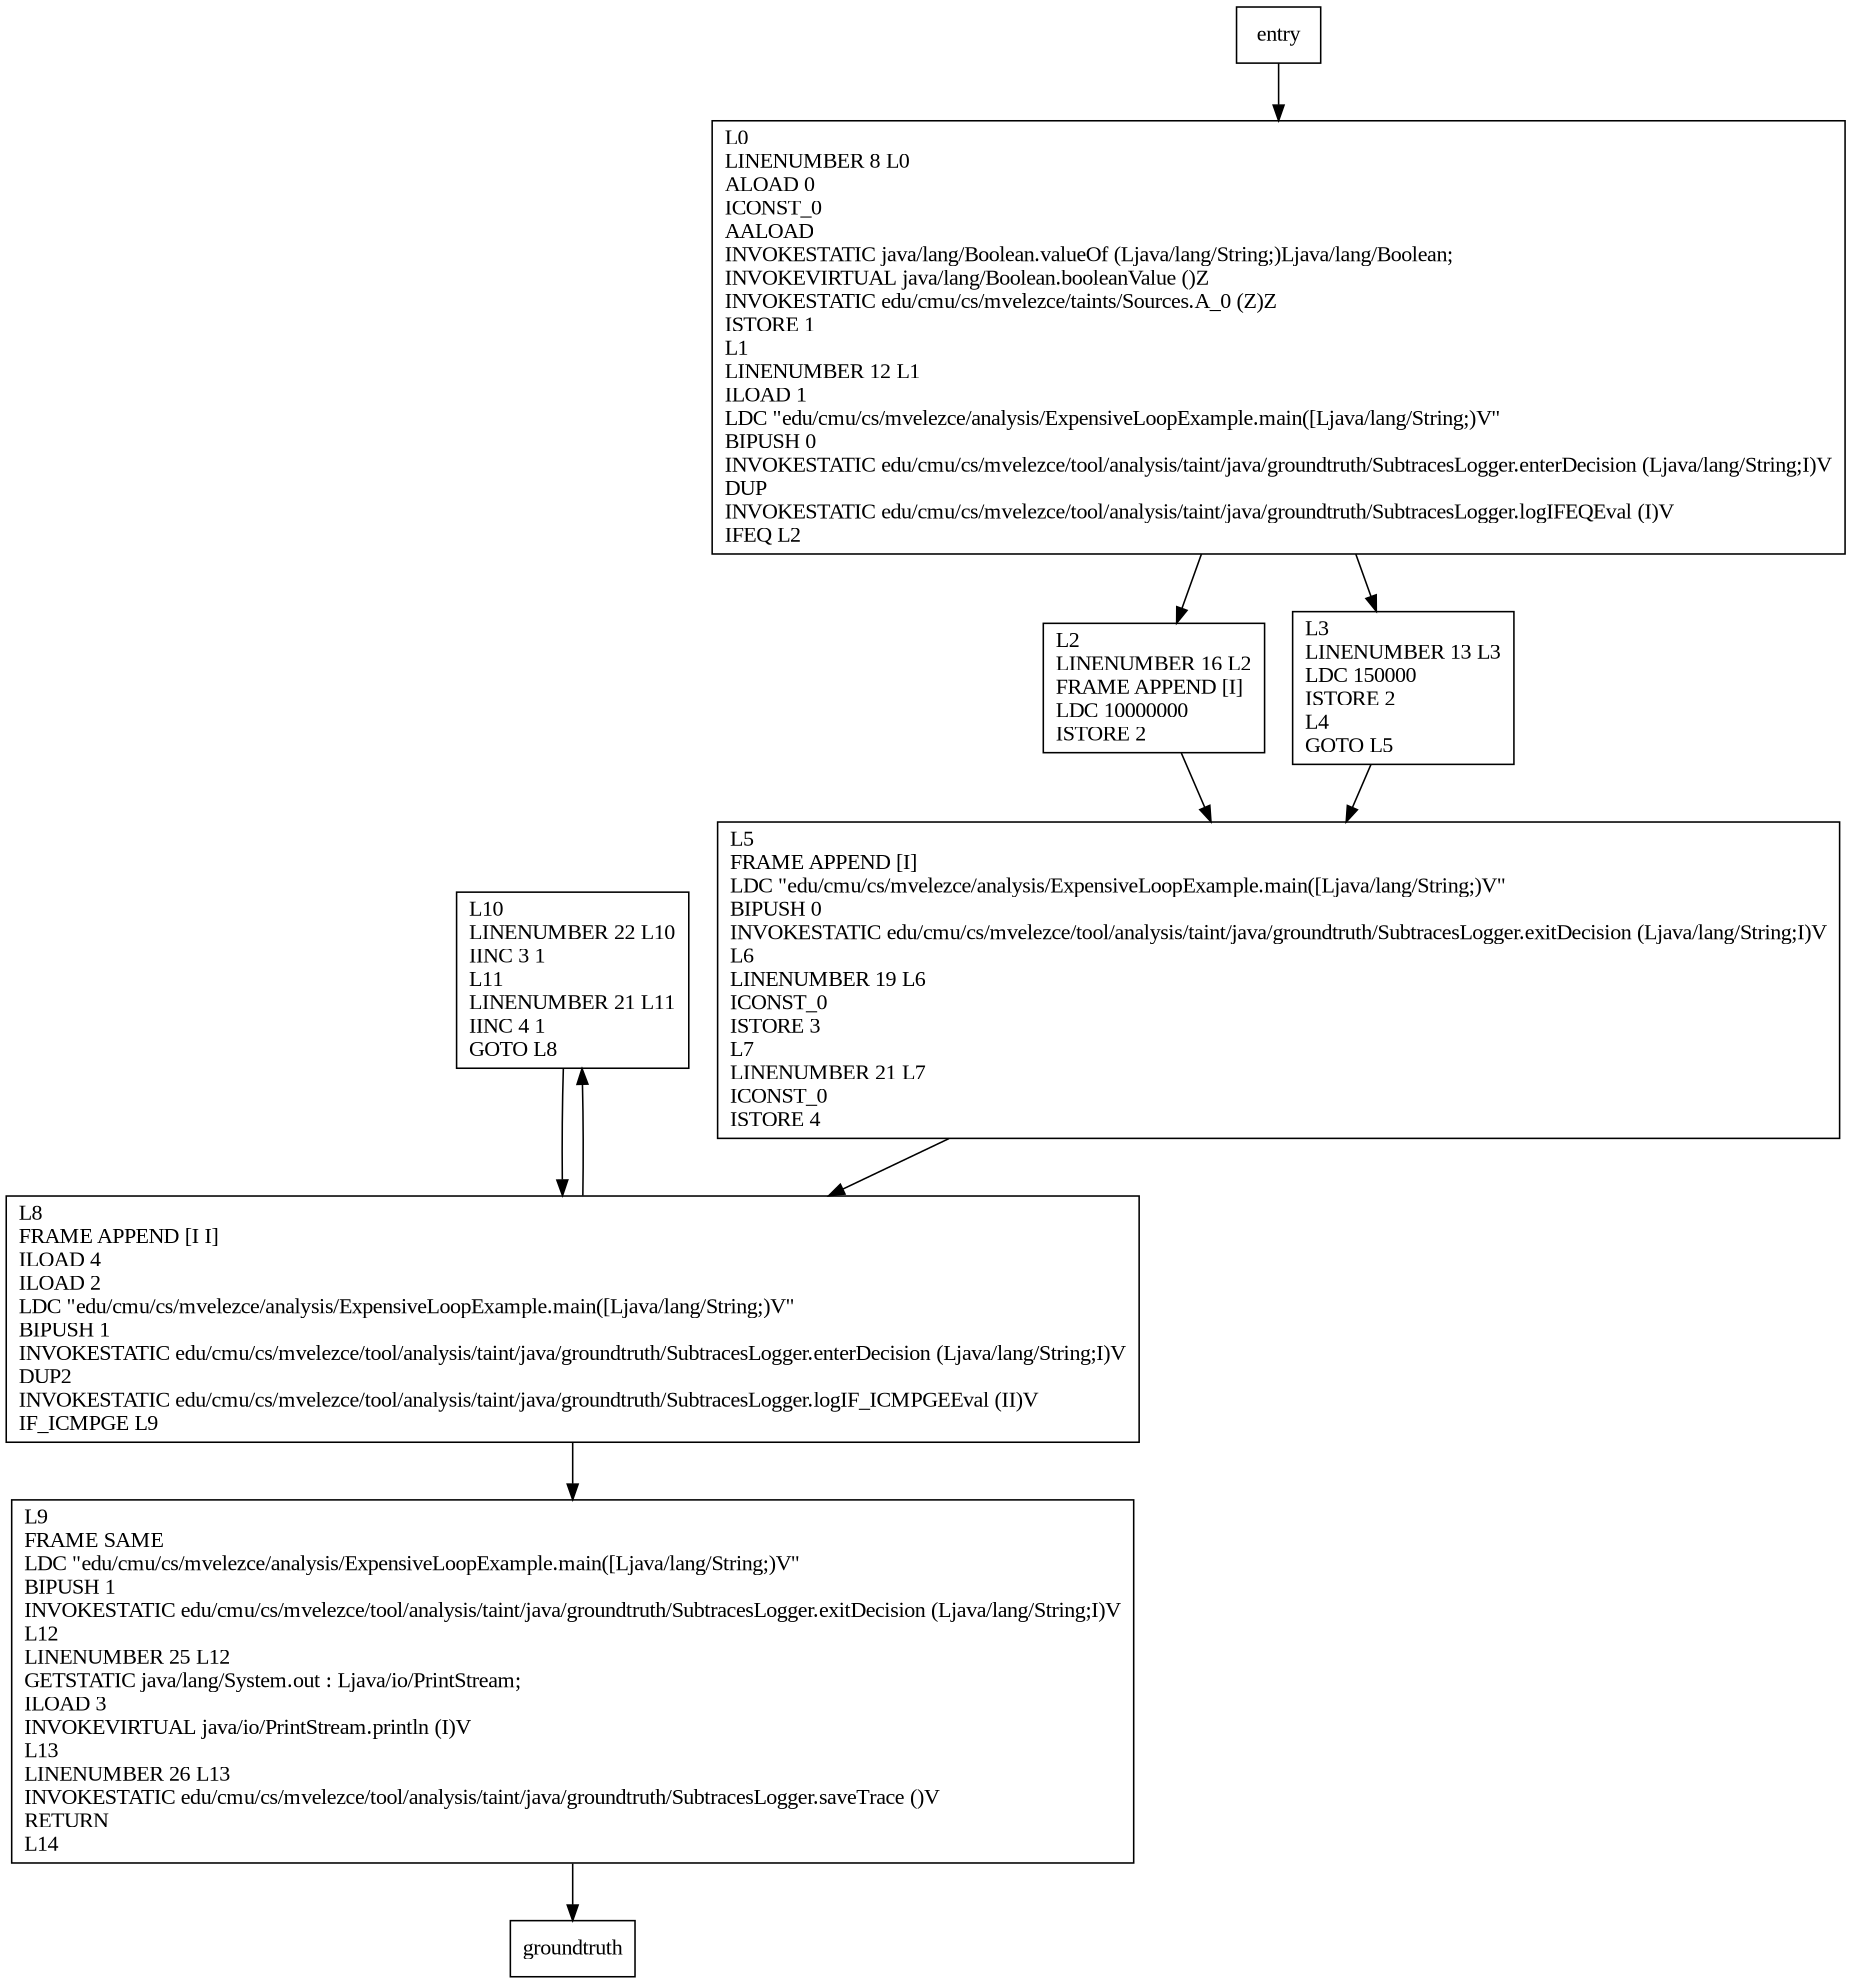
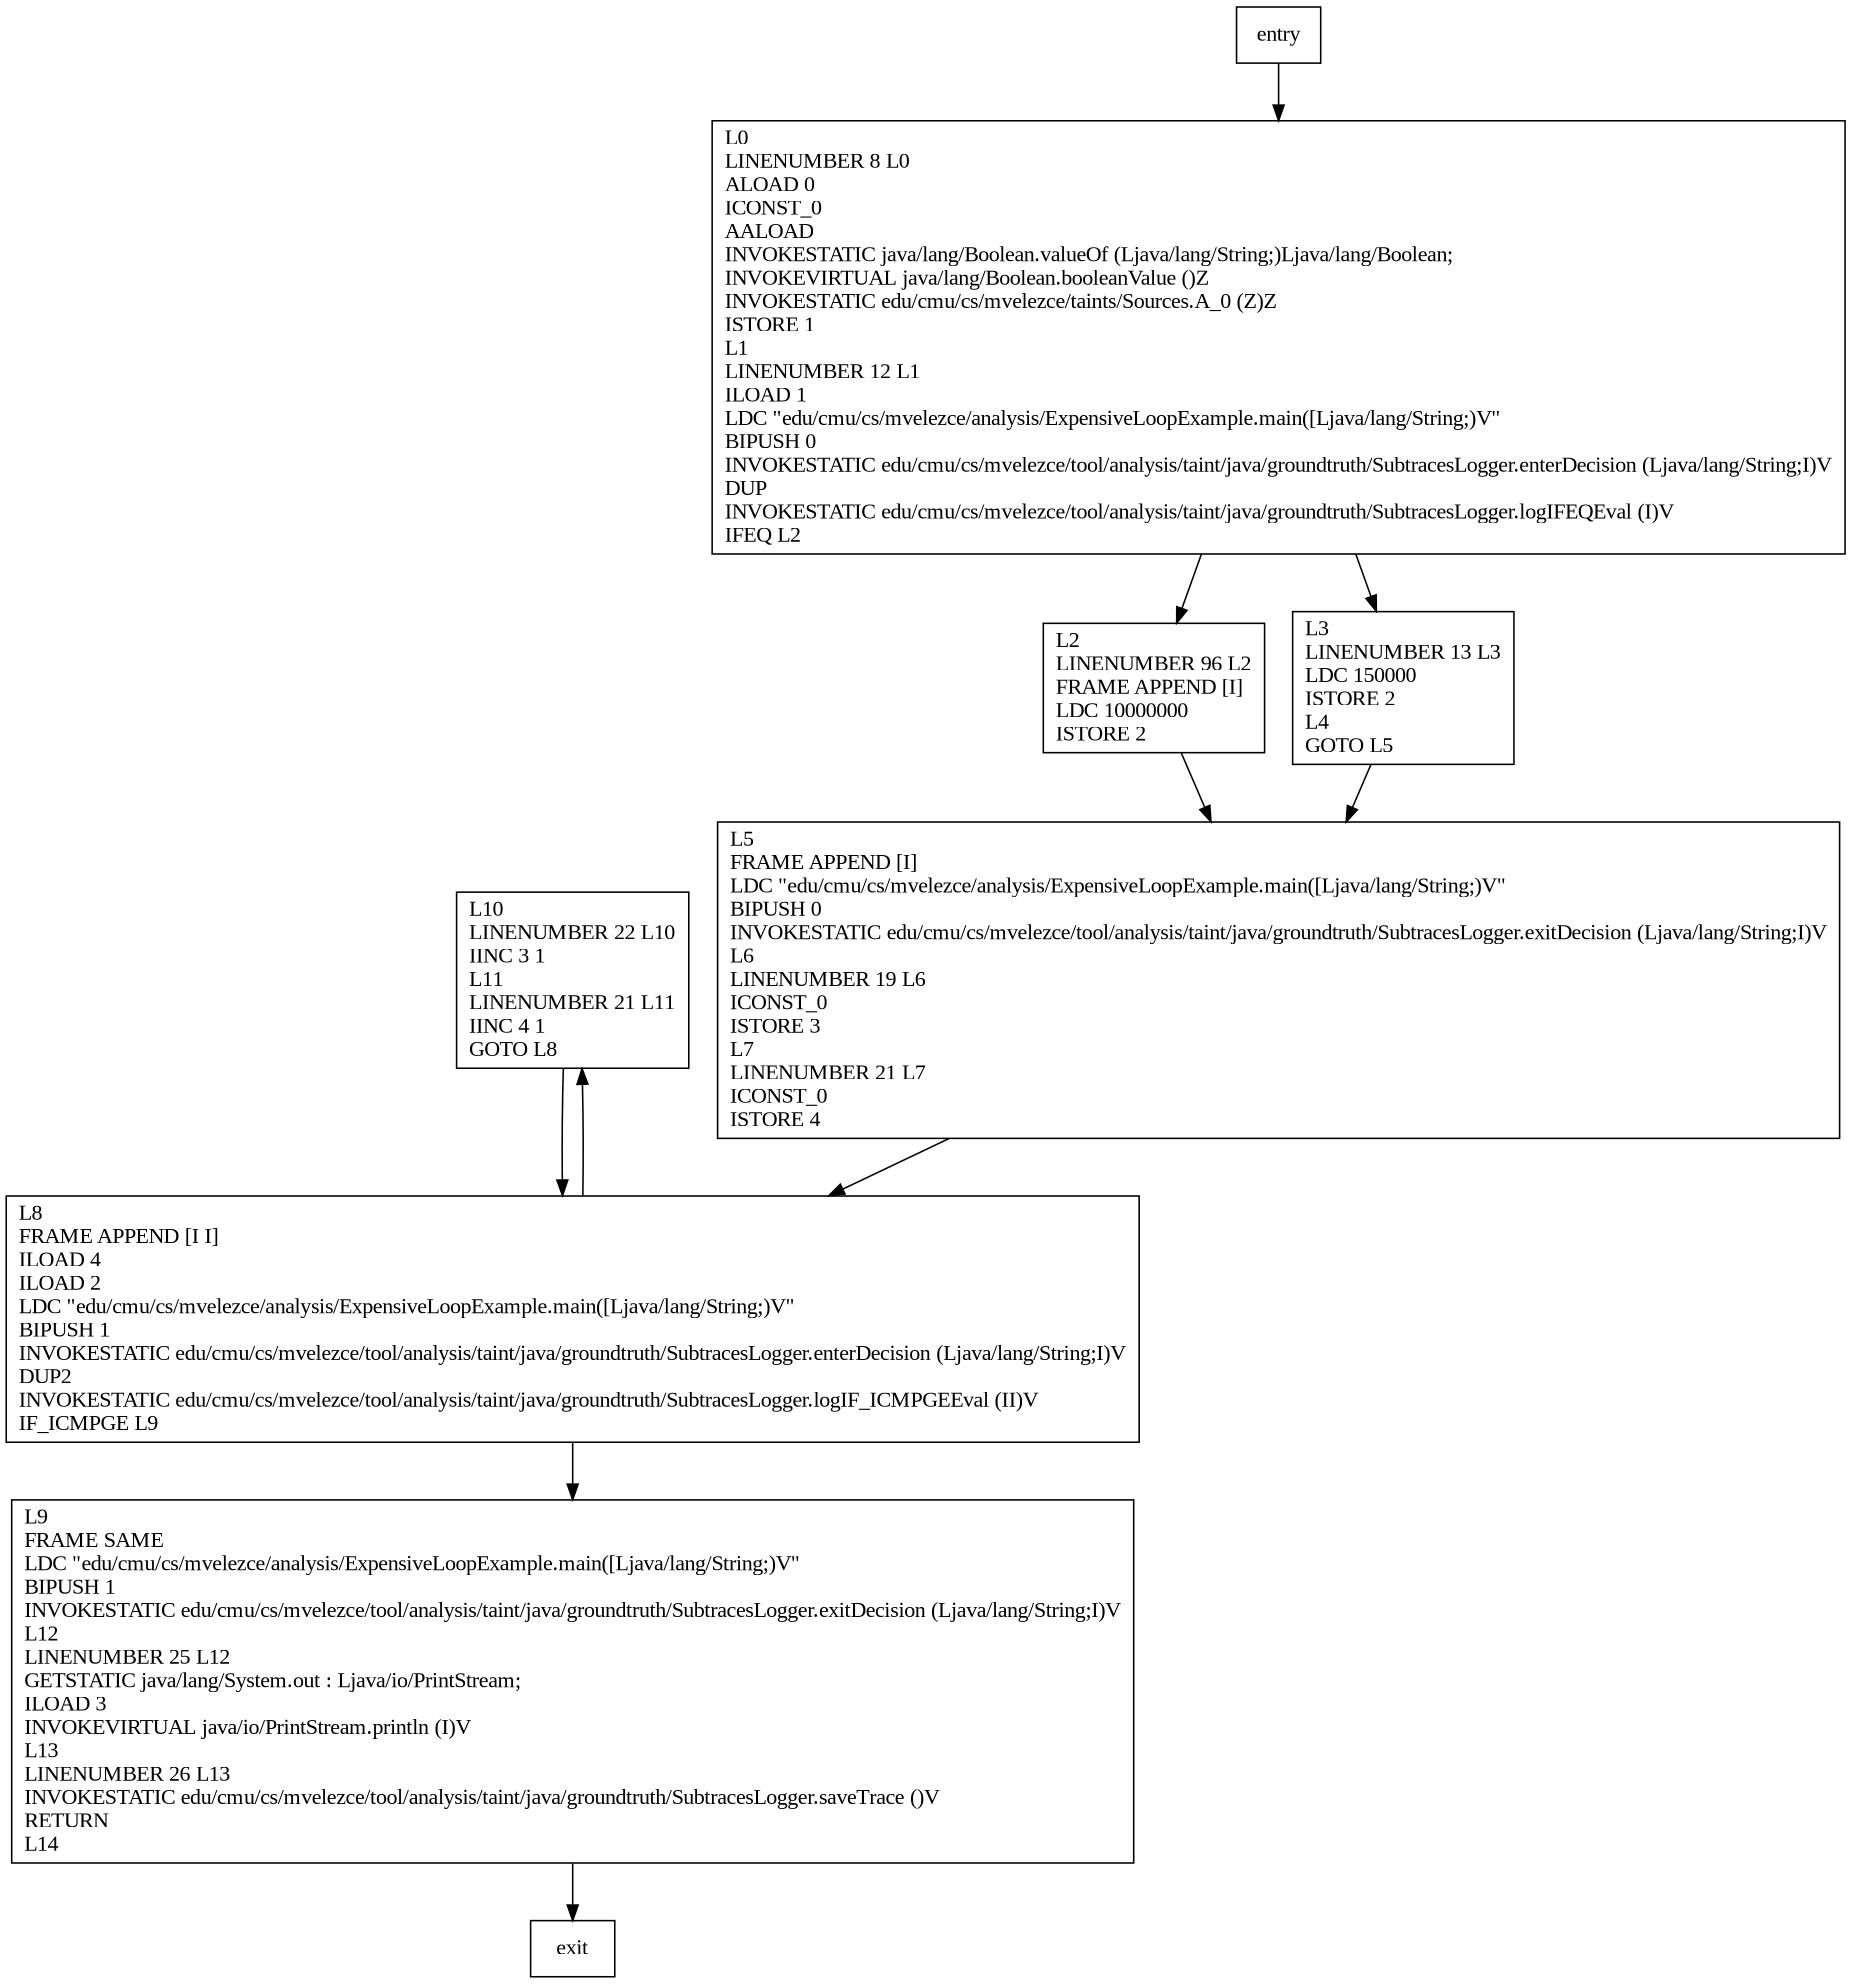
node "L2 LINENUMBER 16 L2 FRAME APPEND [I] LDC 10000000 ISTORE 2": label "L2 LINENUMBER 16 L2 FRAME APPEND [I] LDC 10000000 ISTORE 2" -> "L2 LINENUMBER 96 L2 FRAME APPEND [I] LDC 10000000 ISTORE 2"
node "groundtruth": label "groundtruth" -> "exit"
